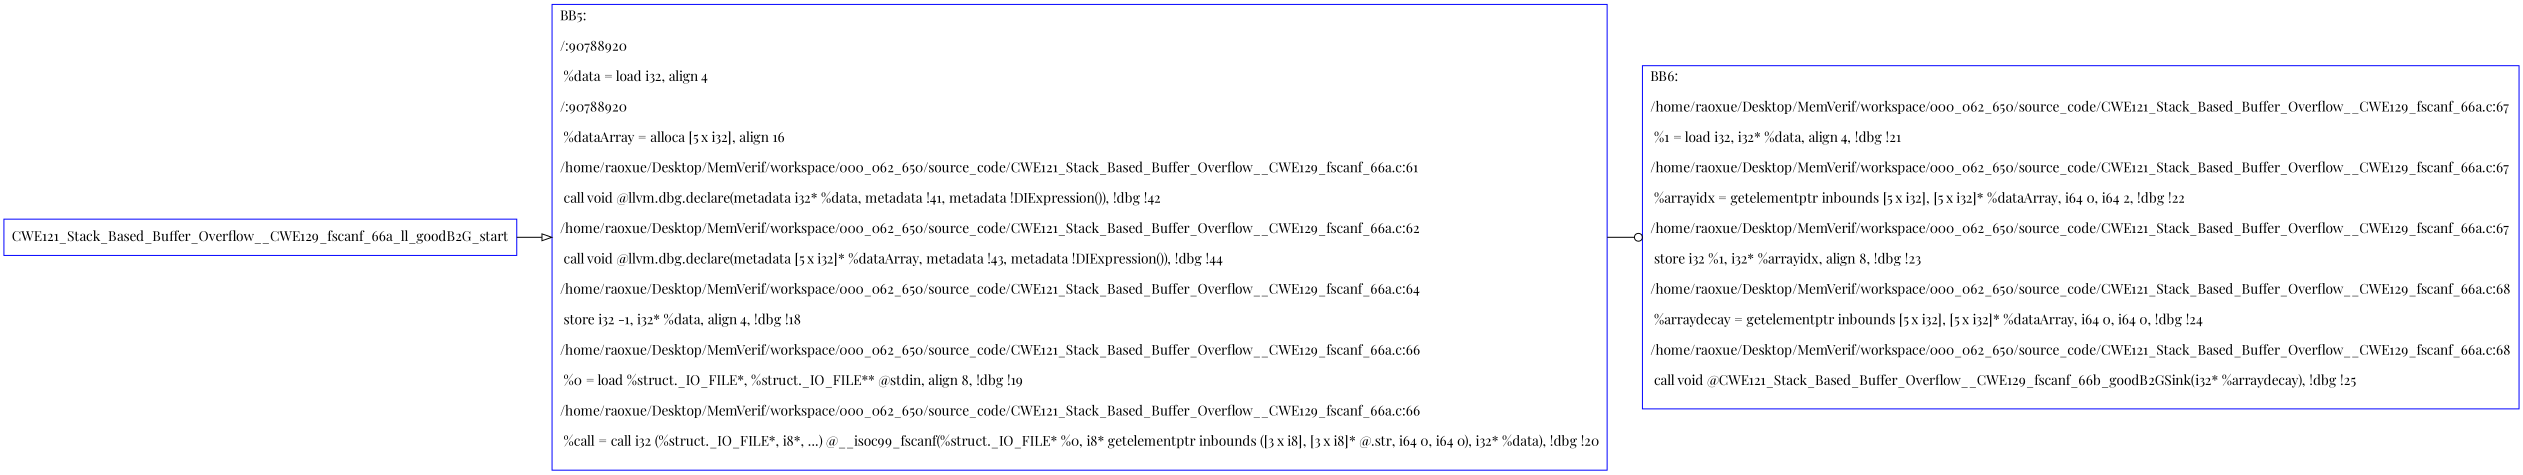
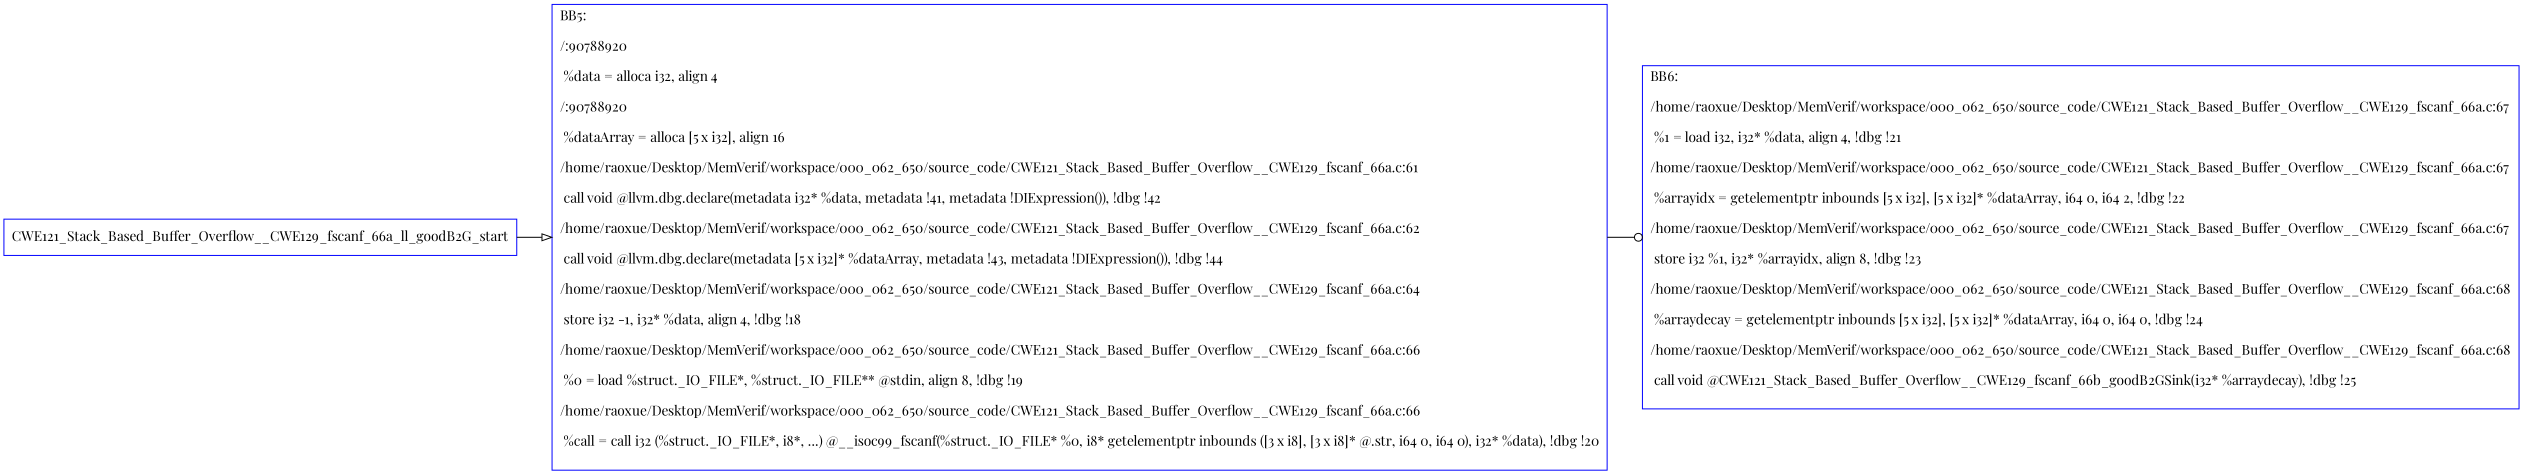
node "BB5:": text "%data = load i32, align 4" -> "%data = alloca i32, align 4"
